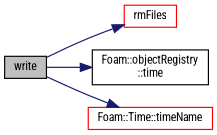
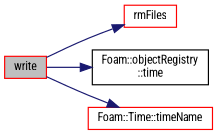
node "write": color black -> red
